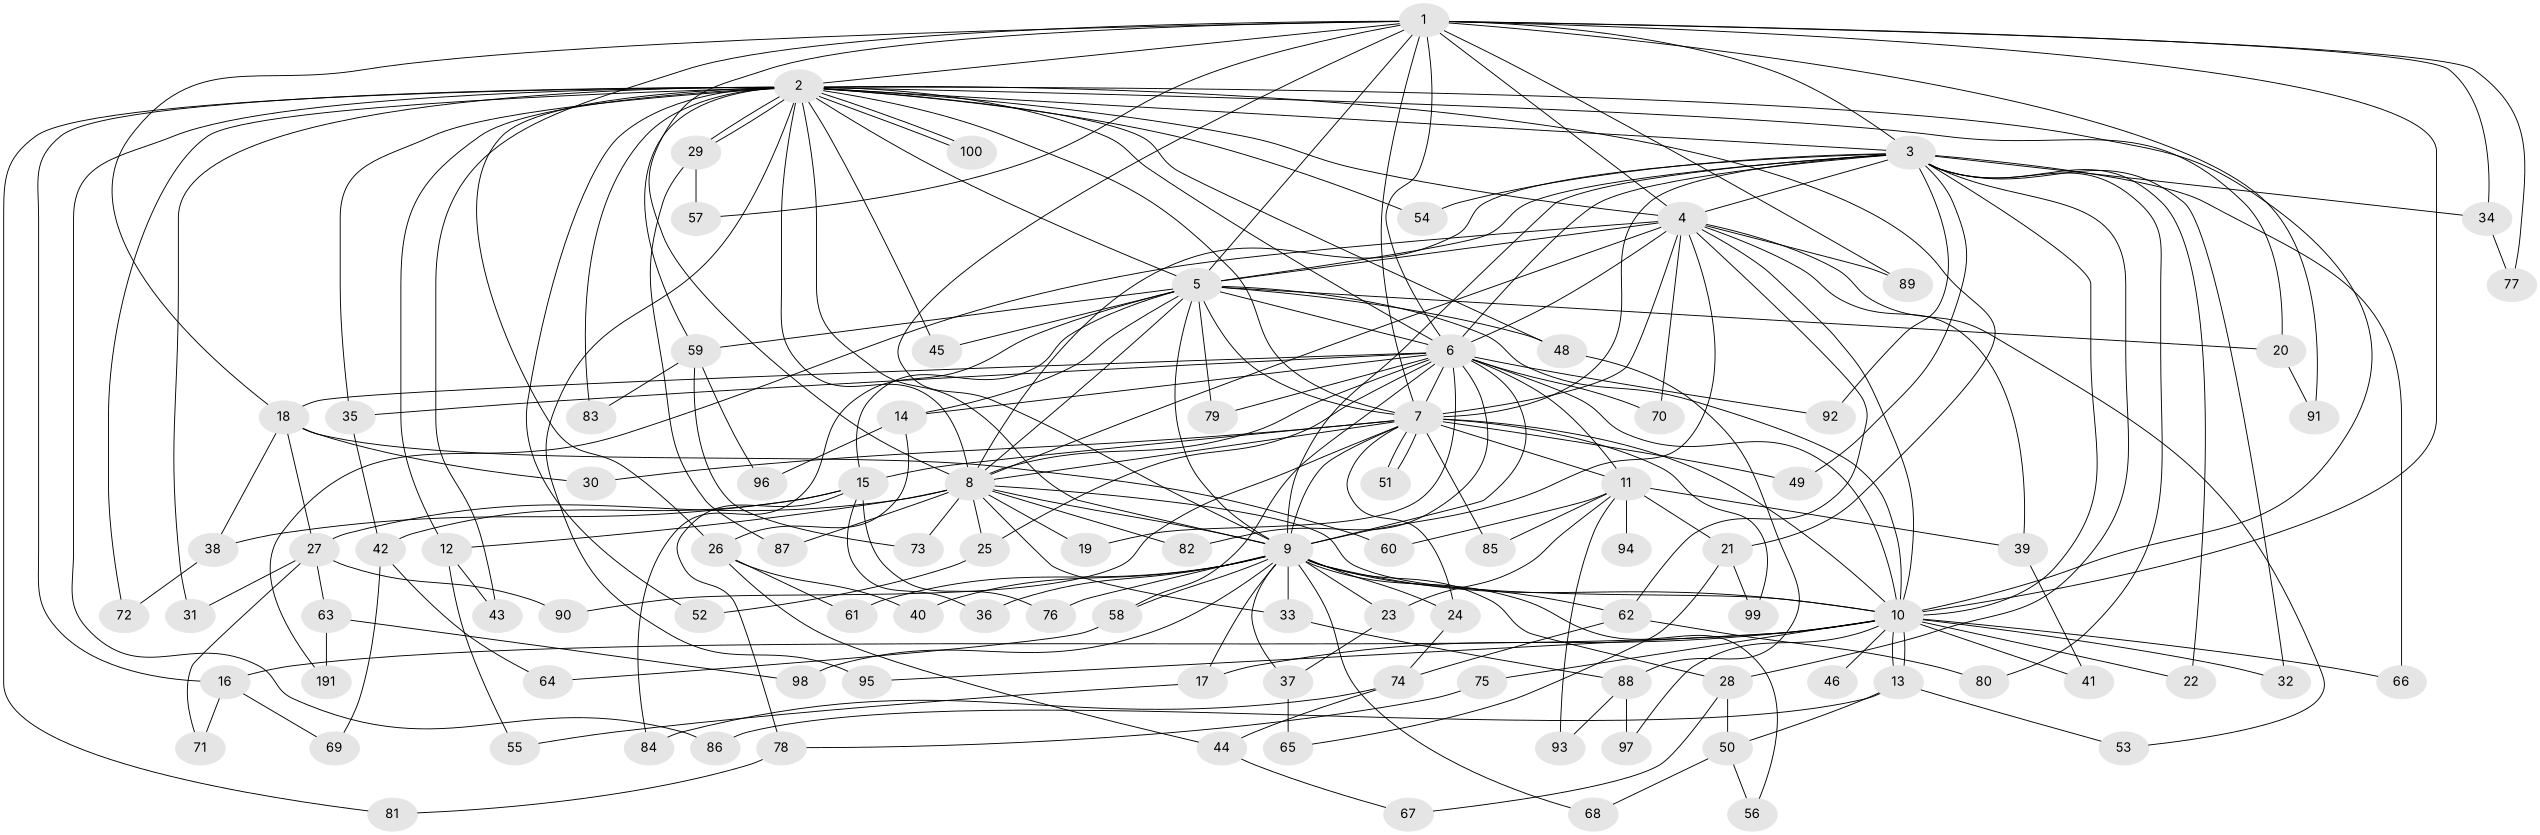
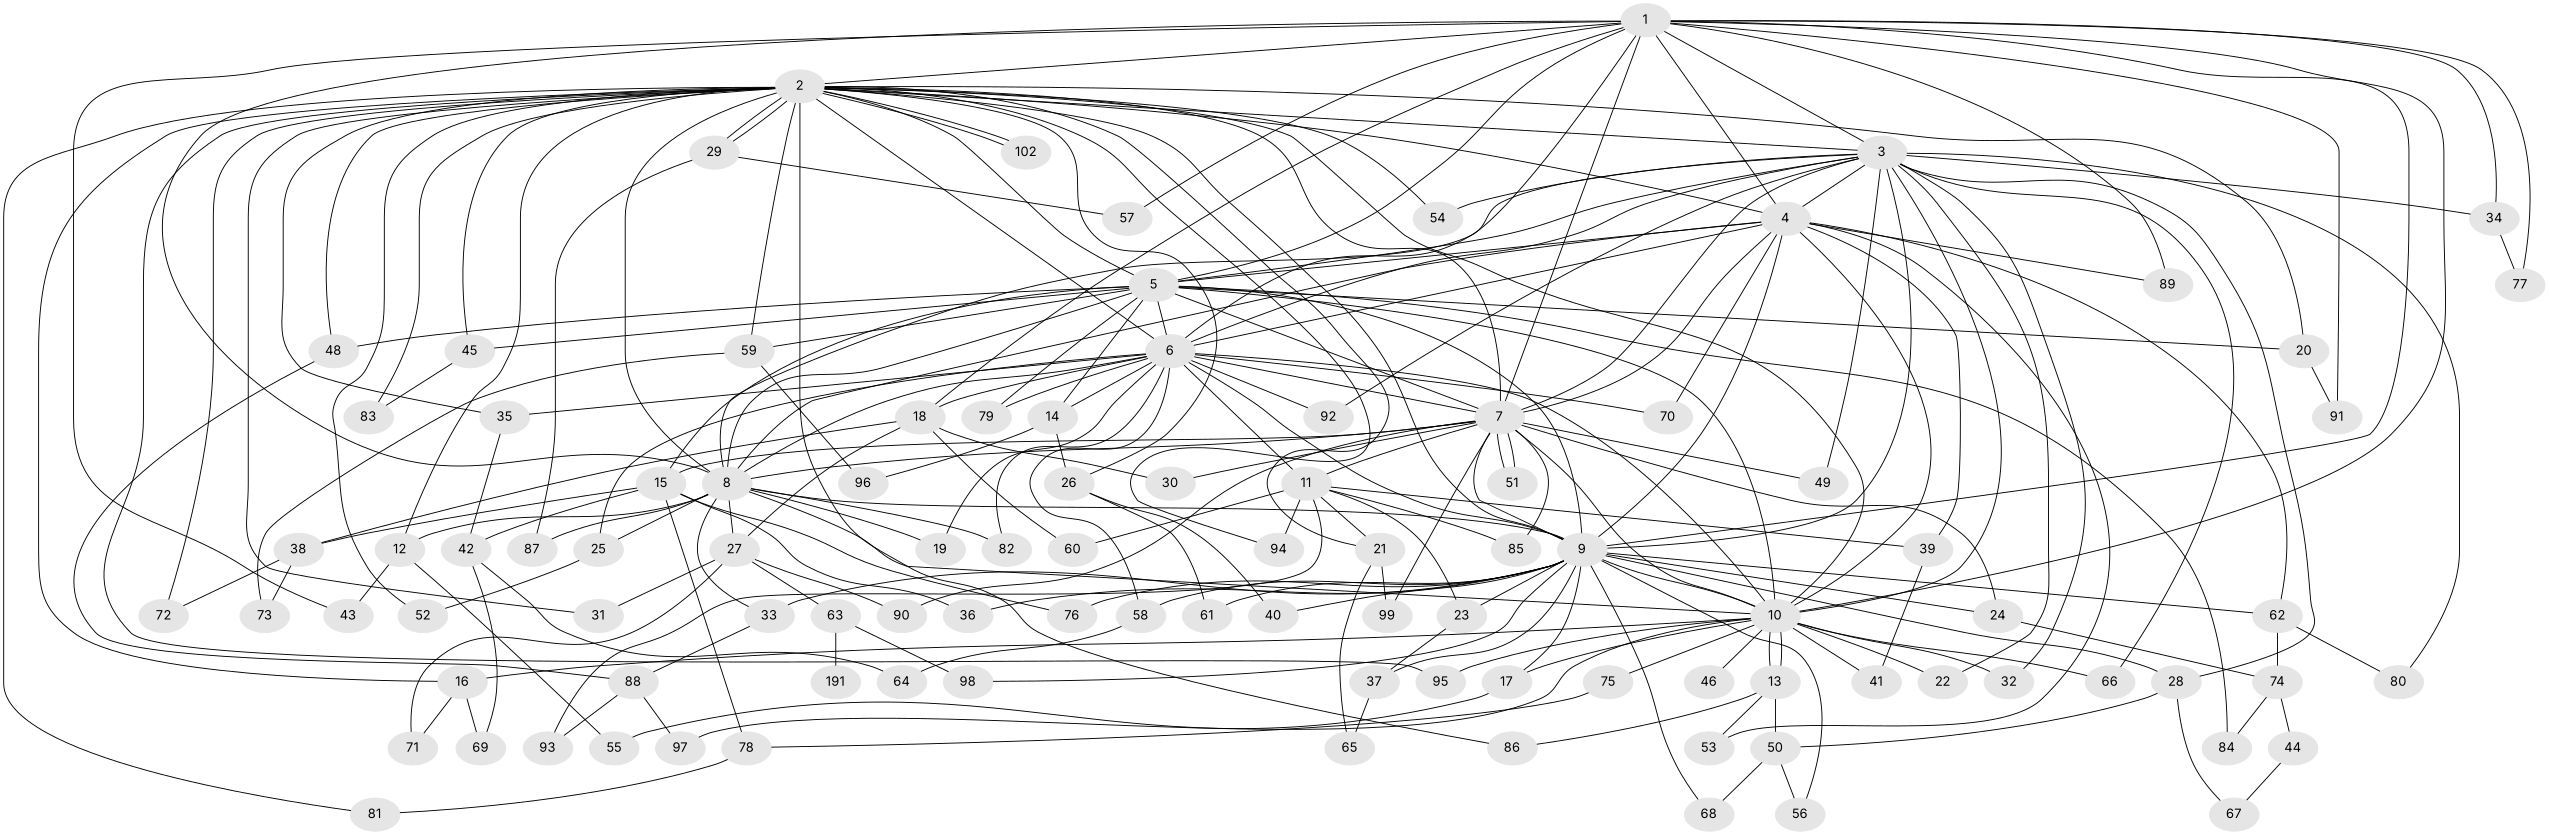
node "100": label "100" -> "102"
edge "2" -- "94": added
edge "4" -- "191": removed
edge "59" -- "83": now "45" -- "83"
edge "8" -- "73": now "38" -- "73"
edge "26" -- "44": removed
